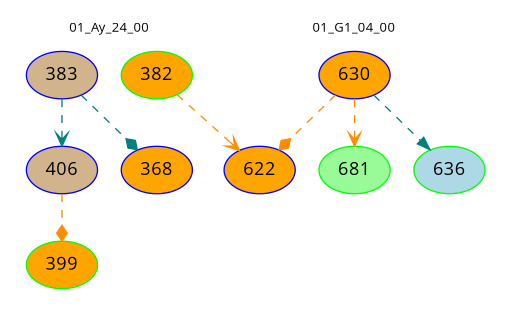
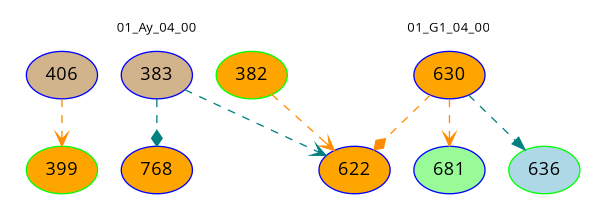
cluster "01_Ay_24_00": label "01_Ay_24_00" -> "01_Ay_04_00"
edge "383" -> "406": now "383" -> "622"
node "368": label "368" -> "768"
node "681": color green -> blue
edge "406" -> "399": arrowhead diamond -> vee
